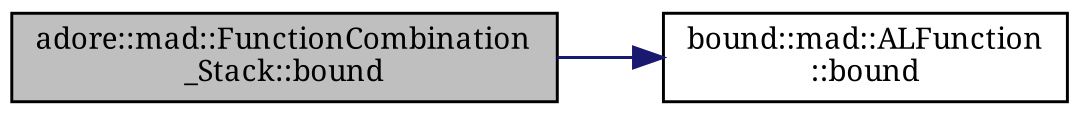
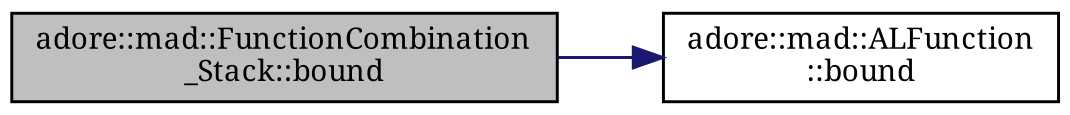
node "bound::mad::ALFunction ::bound": label "bound::mad::ALFunction ::bound" -> "adore::mad::ALFunction ::bound"
